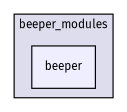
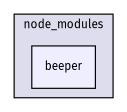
cluster "beeper_modules": label "beeper_modules" -> "node_modules"
